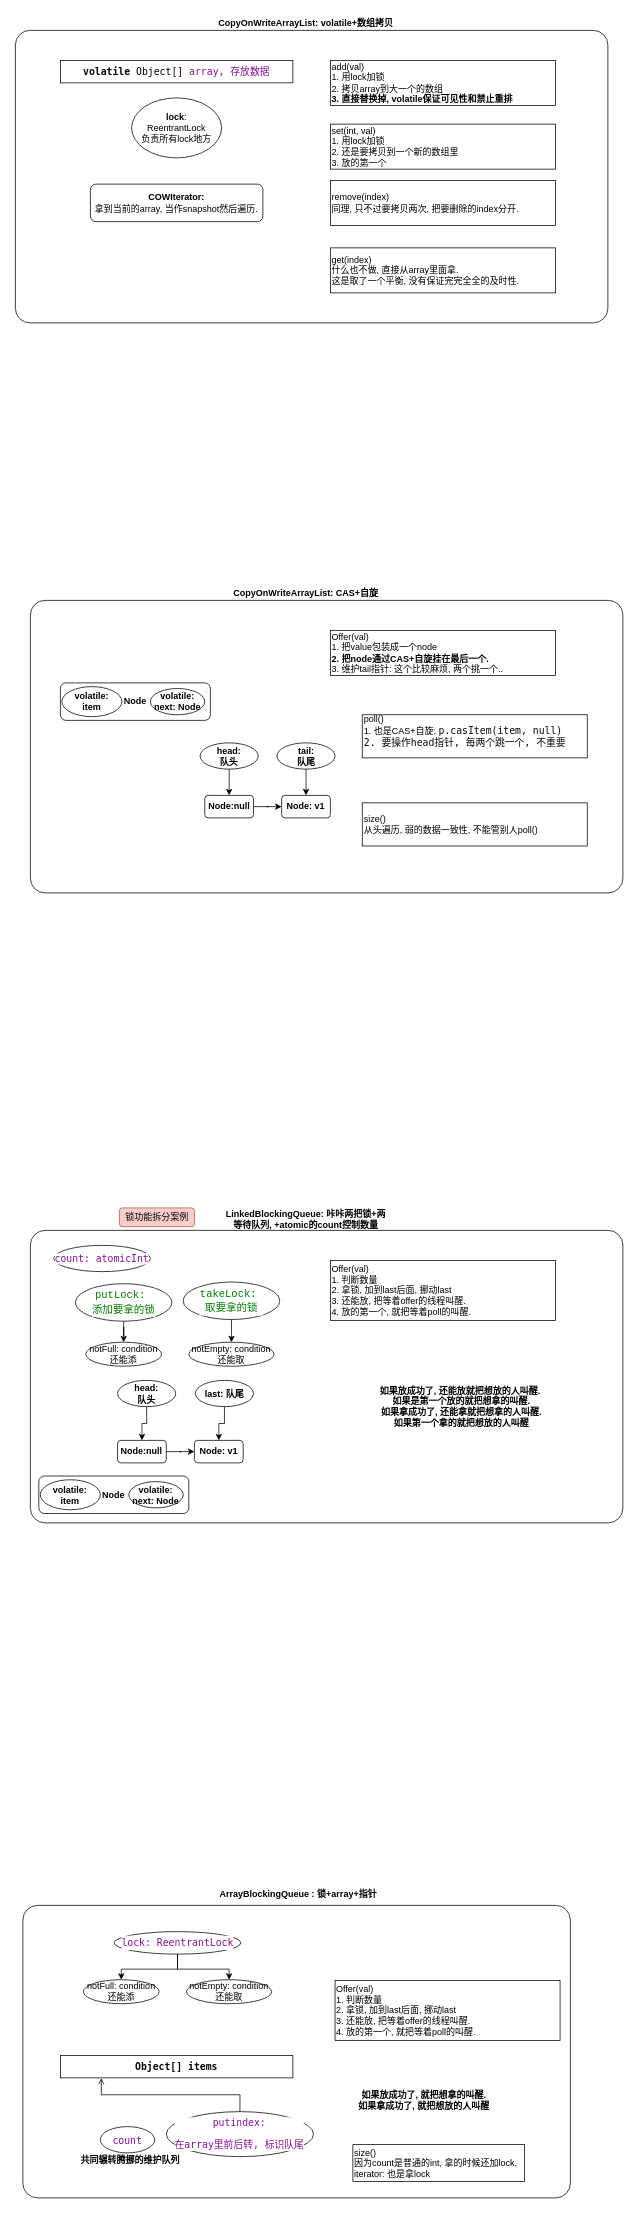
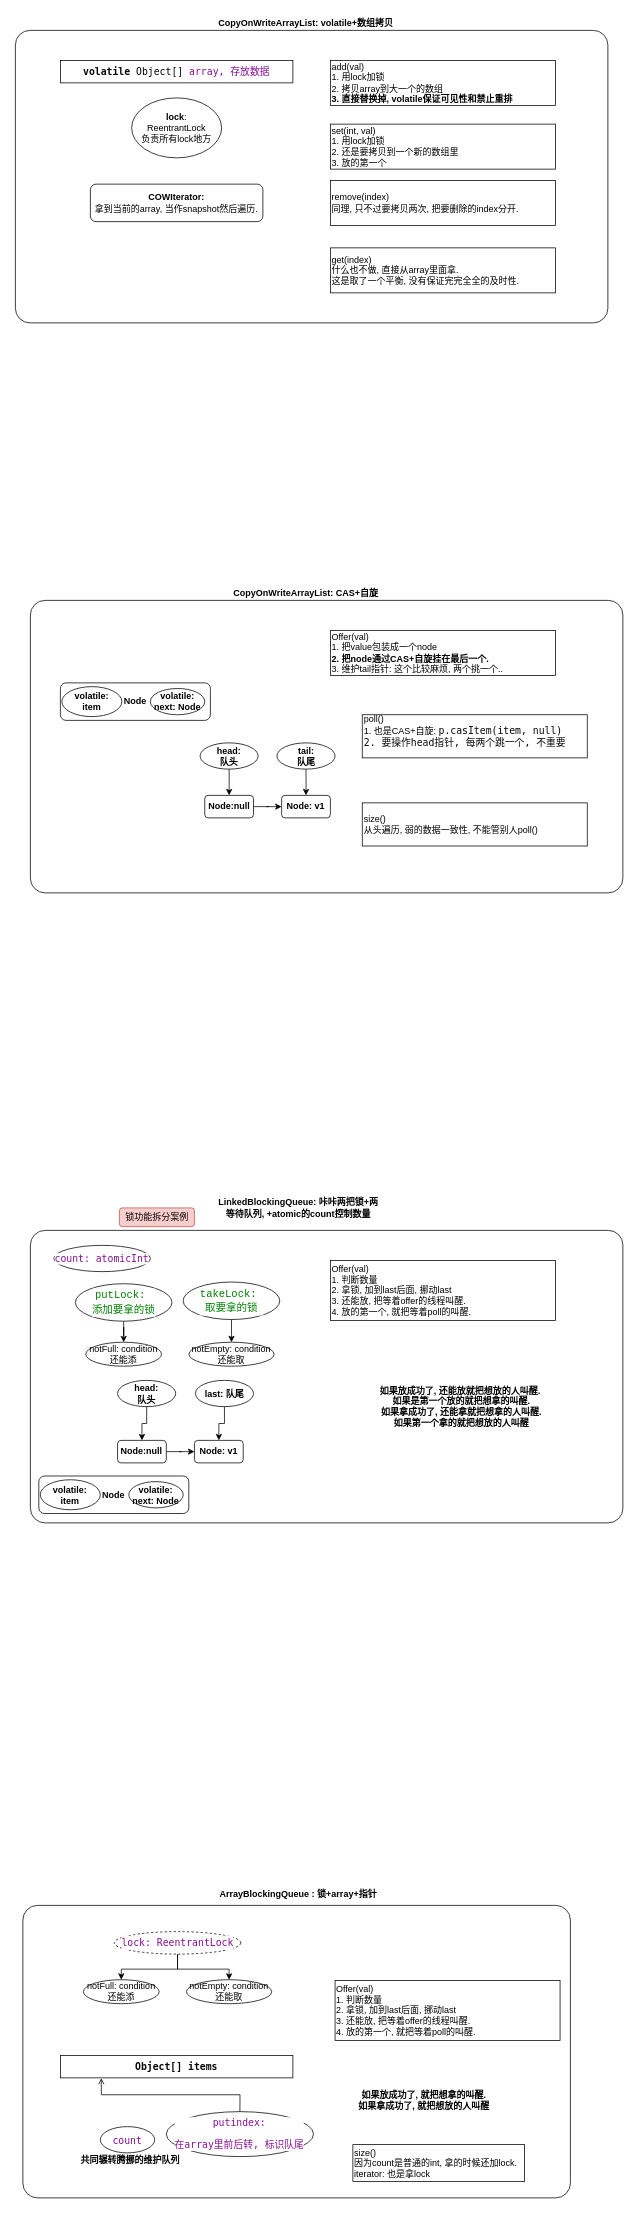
node "LinkedBlockingQueue: 咔咔两把锁+两等待队列, +atomic的count控制数量": moved (306, 1219) -> (299, 1208)
node "lock: ReentrantLock": style solid -> dashed
